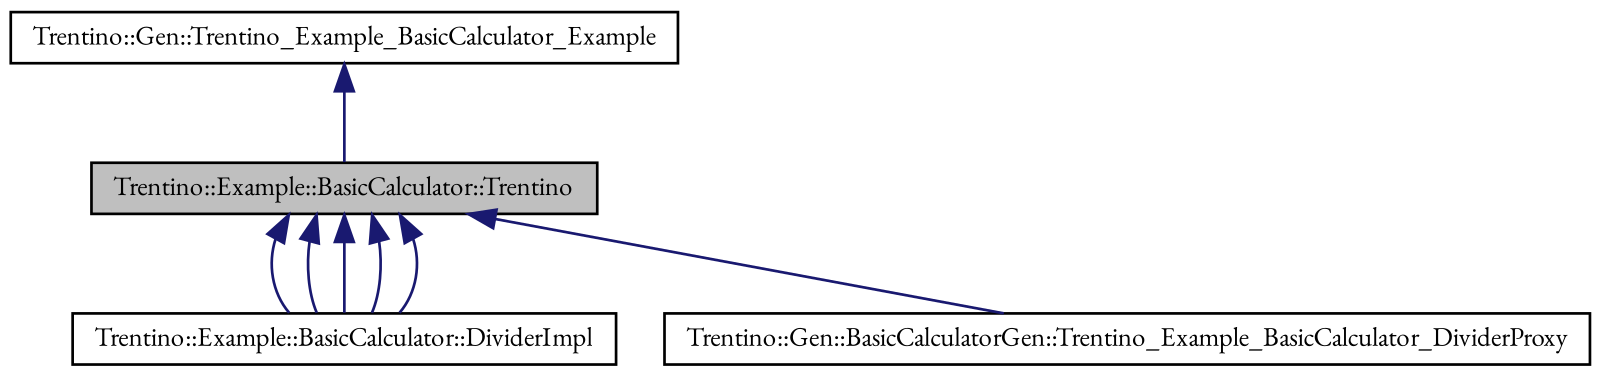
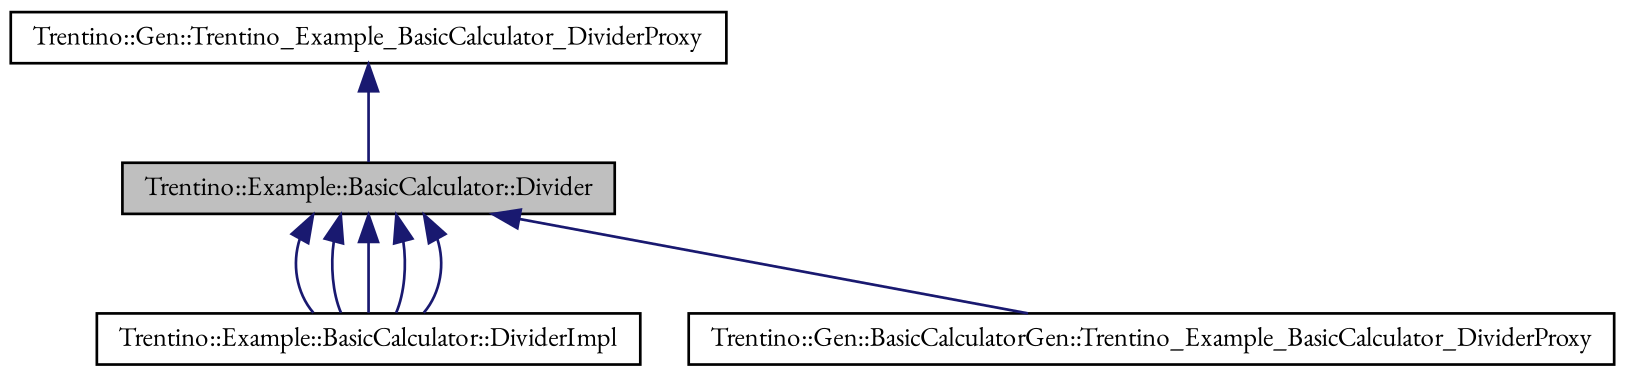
node "Trentino::Gen::Trentino_Example_BasicCalculator_Example": label "Trentino::Gen::Trentino_Example_BasicCalculator_Example" -> "Trentino::Gen::Trentino_Example_BasicCalculator_DividerProxy"
node "Trentino::Example::BasicCalculator::Trentino": label "Trentino::Example::BasicCalculator::Trentino" -> "Trentino::Example::BasicCalculator::Divider"
